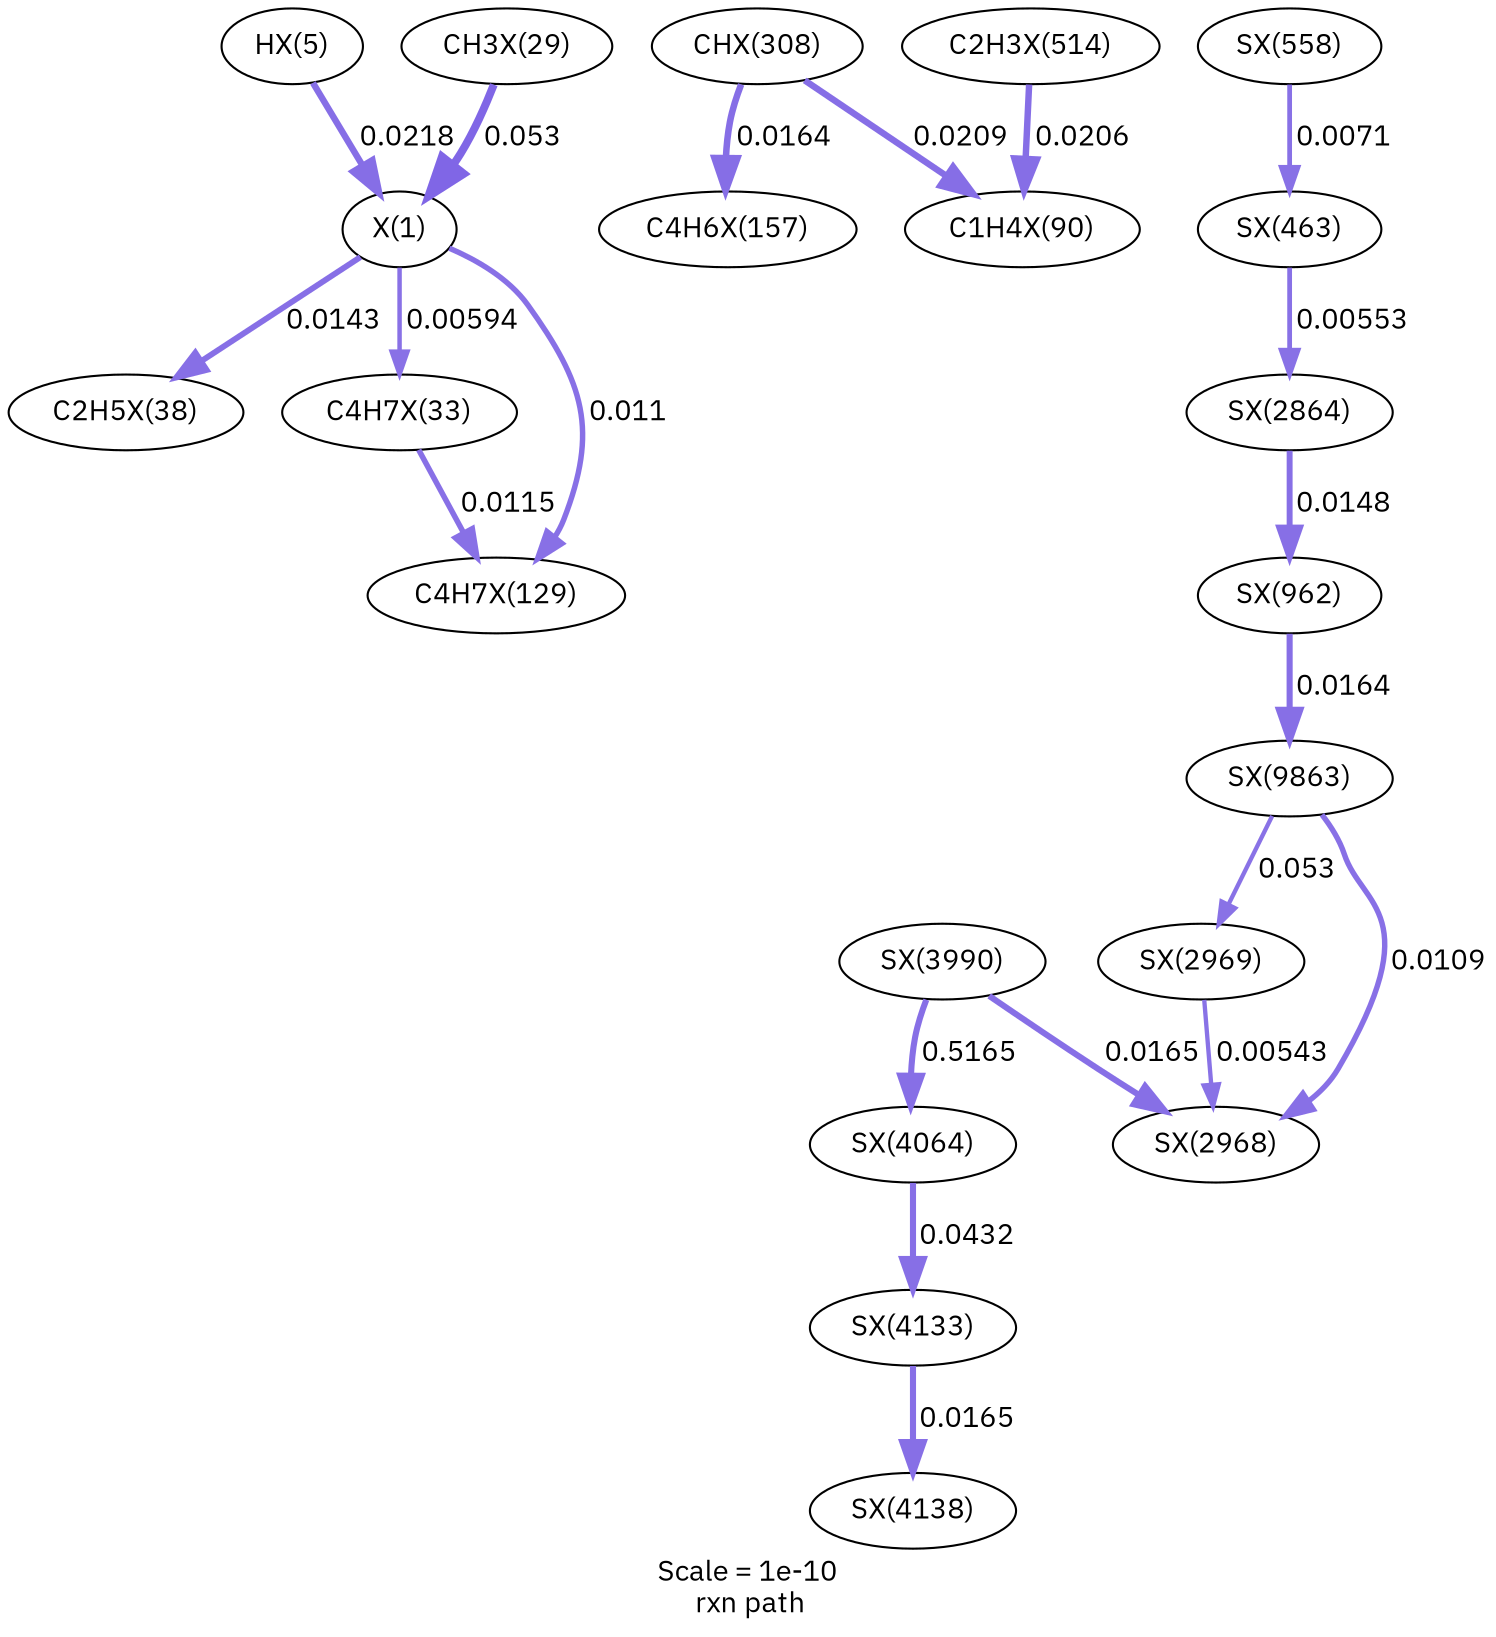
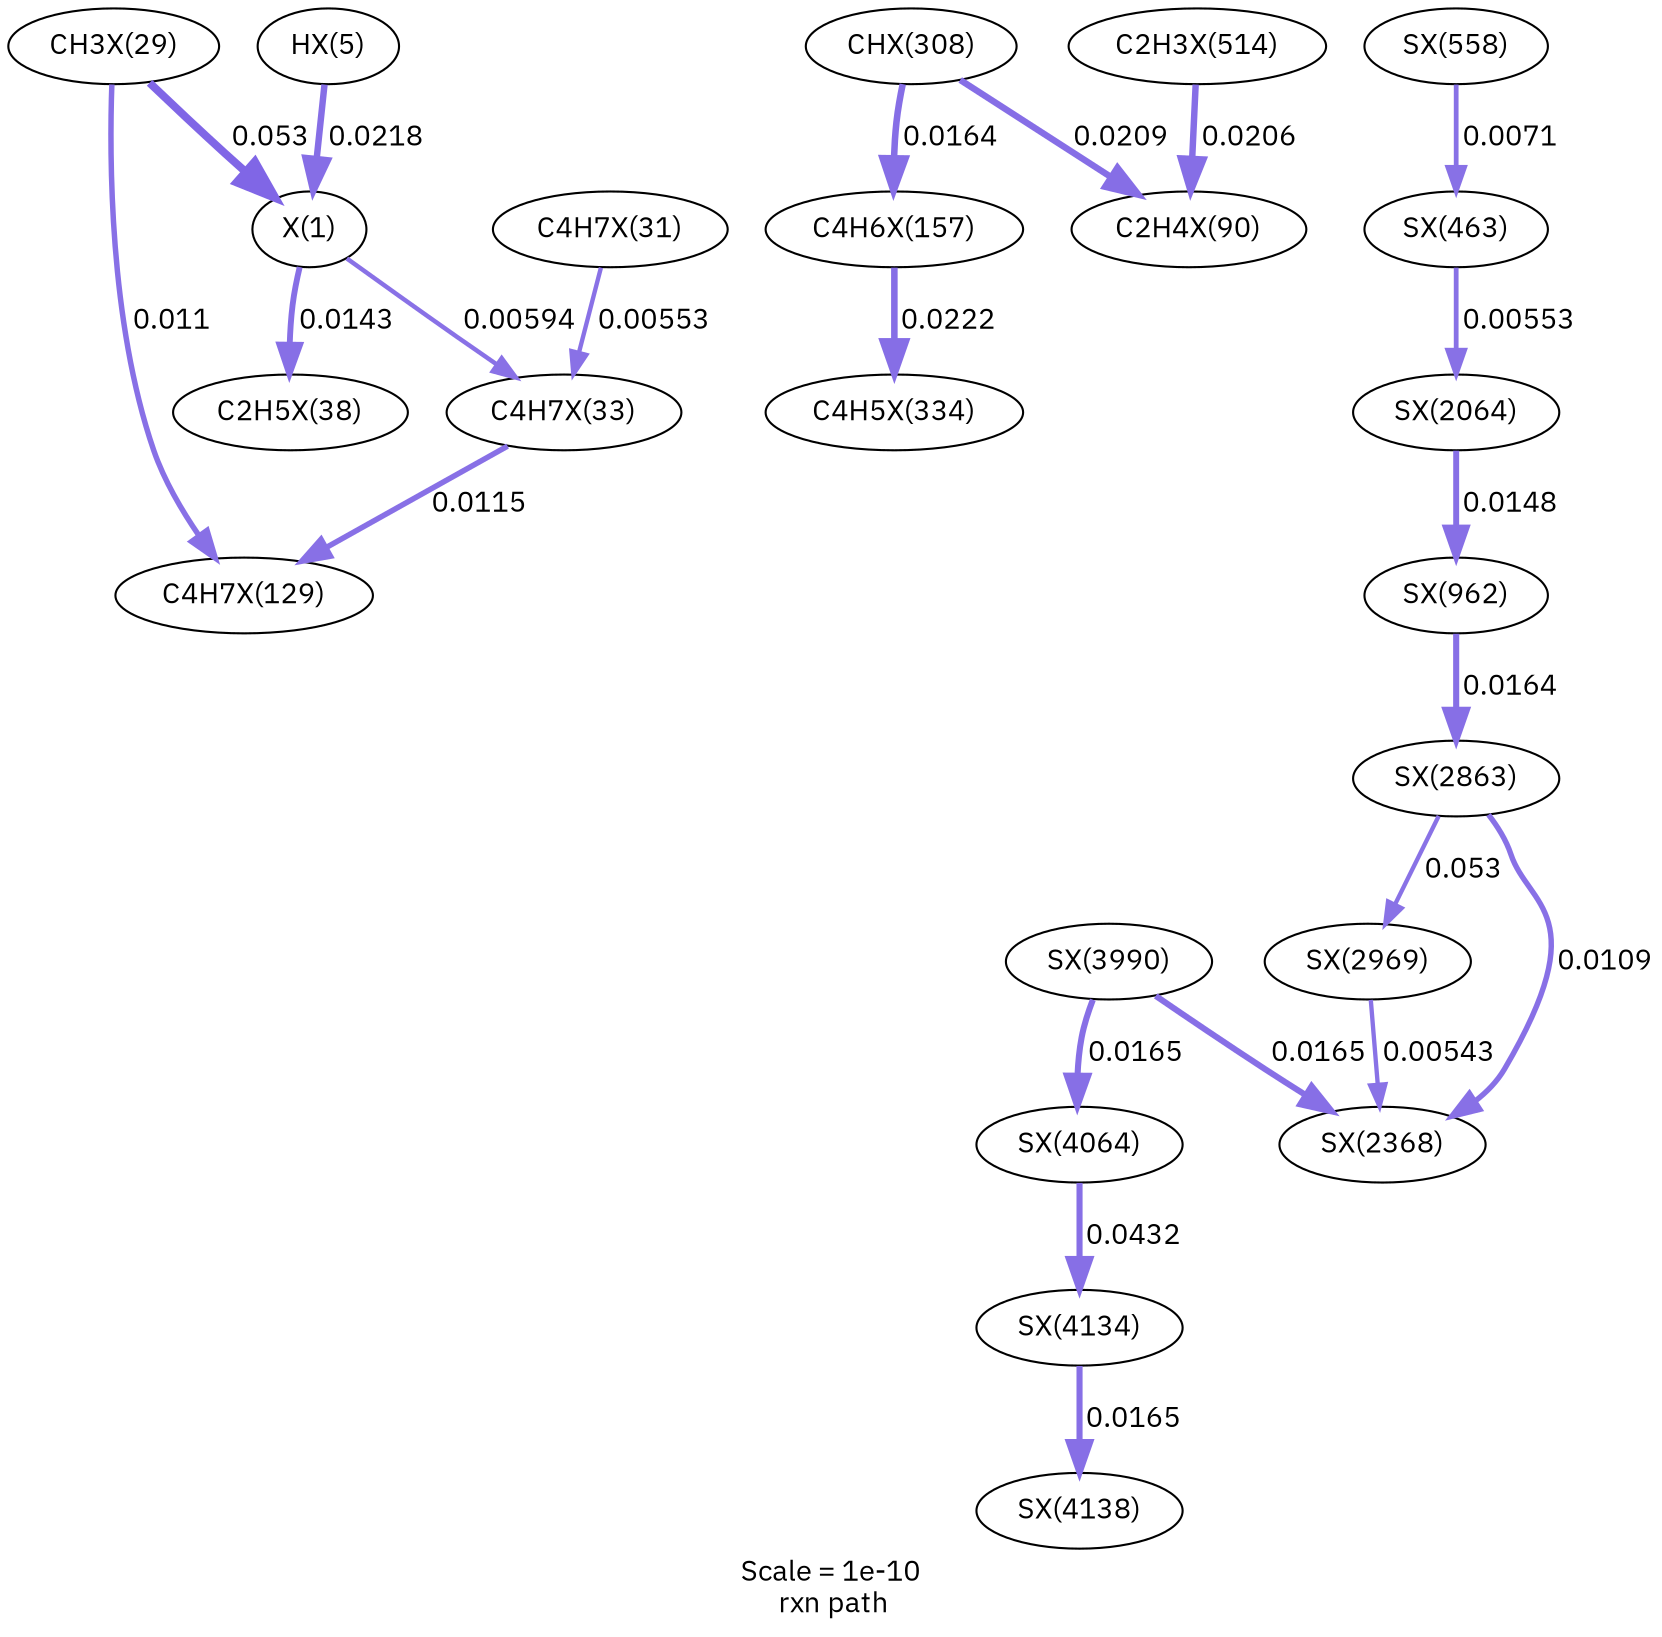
node "C4H7X(31)": added
node "C1H4X(90)": label "C1H4X(90)" -> "C2H4X(90)"
edge "X(1)" -> "C4H7X(129)": now "CH3X(29)" -> "C4H7X(129)"
node "C4H5X(334)": added
node "SX(2864)": label "SX(2864)" -> "SX(2064)"
node "SX(9863)": label "SX(9863)" -> "SX(2863)"
edge "SX(3990)" -> "SX(4064)": label " 0.5165" -> " 0.0165"
node "SX(2968)": label "SX(2968)" -> "SX(2368)"
node "SX(4133)": label "SX(4133)" -> "SX(4134)"
